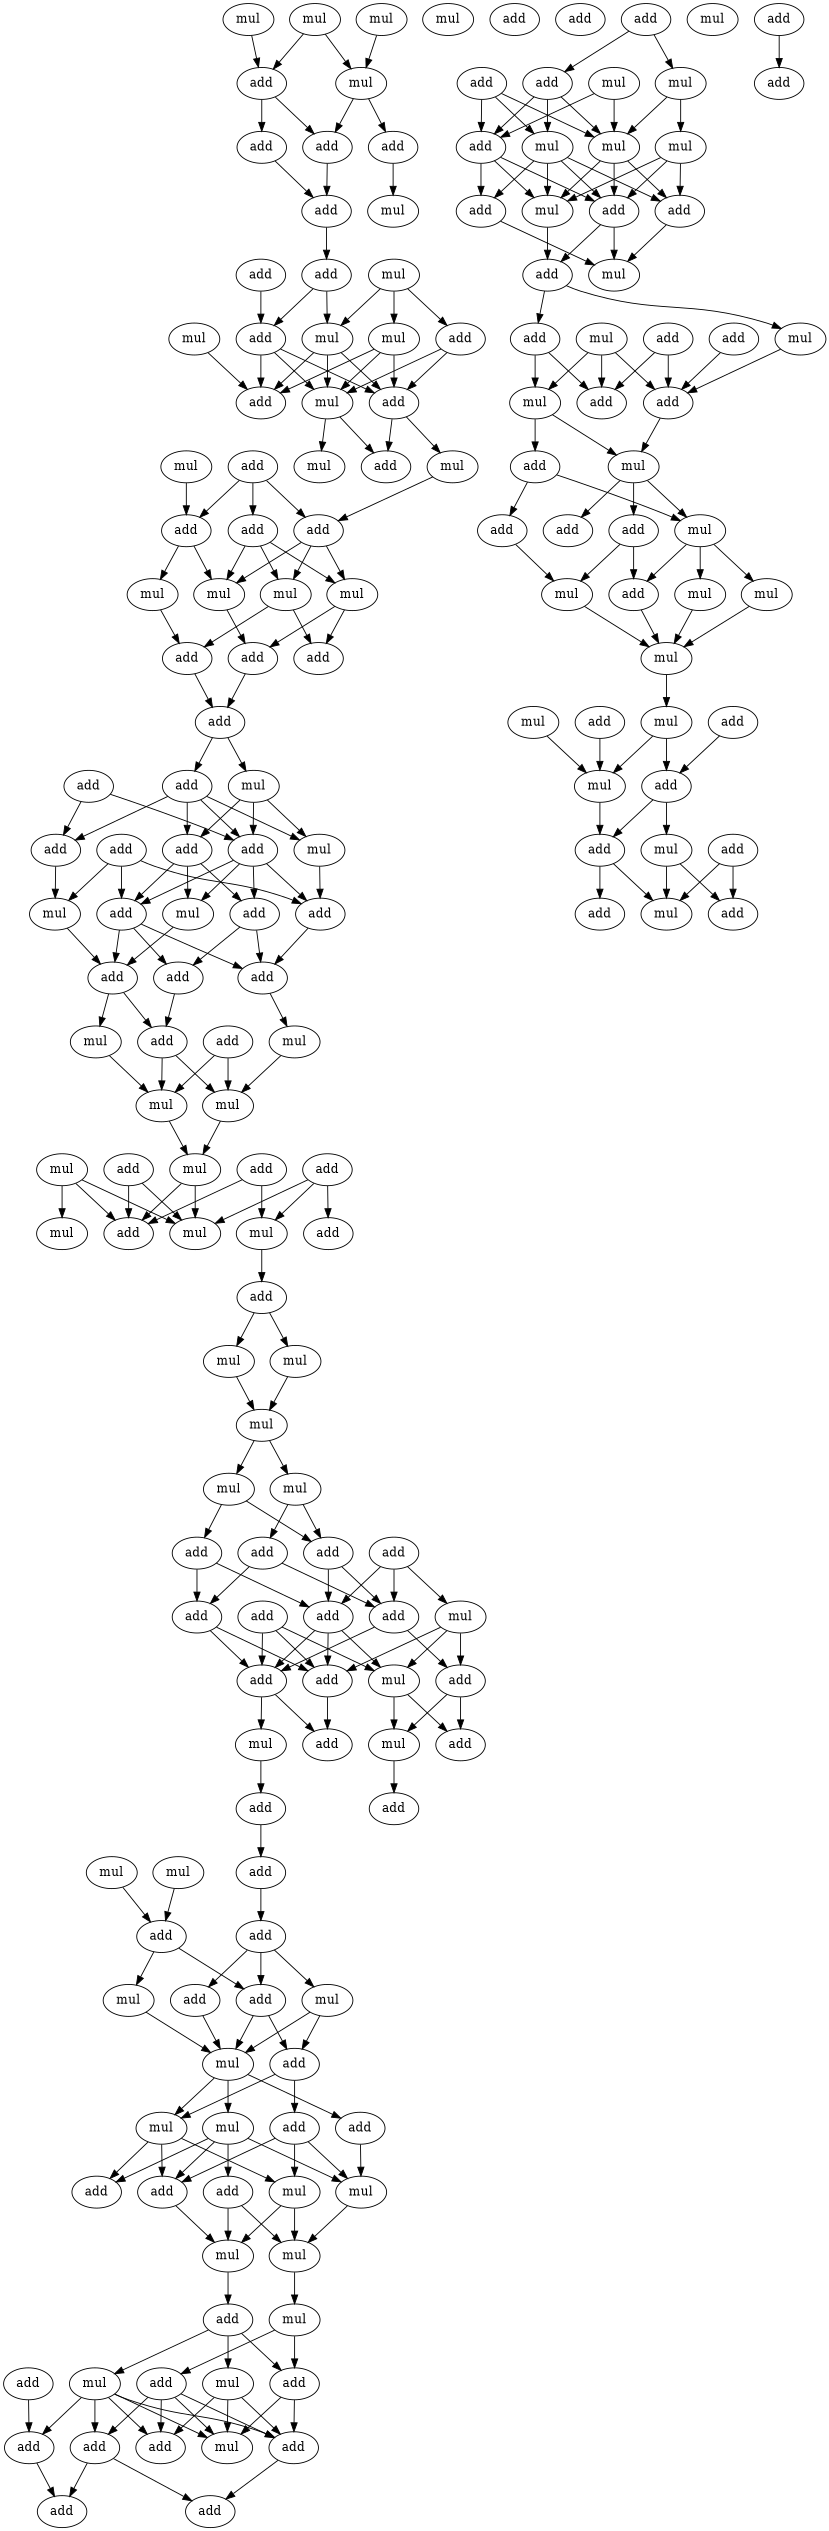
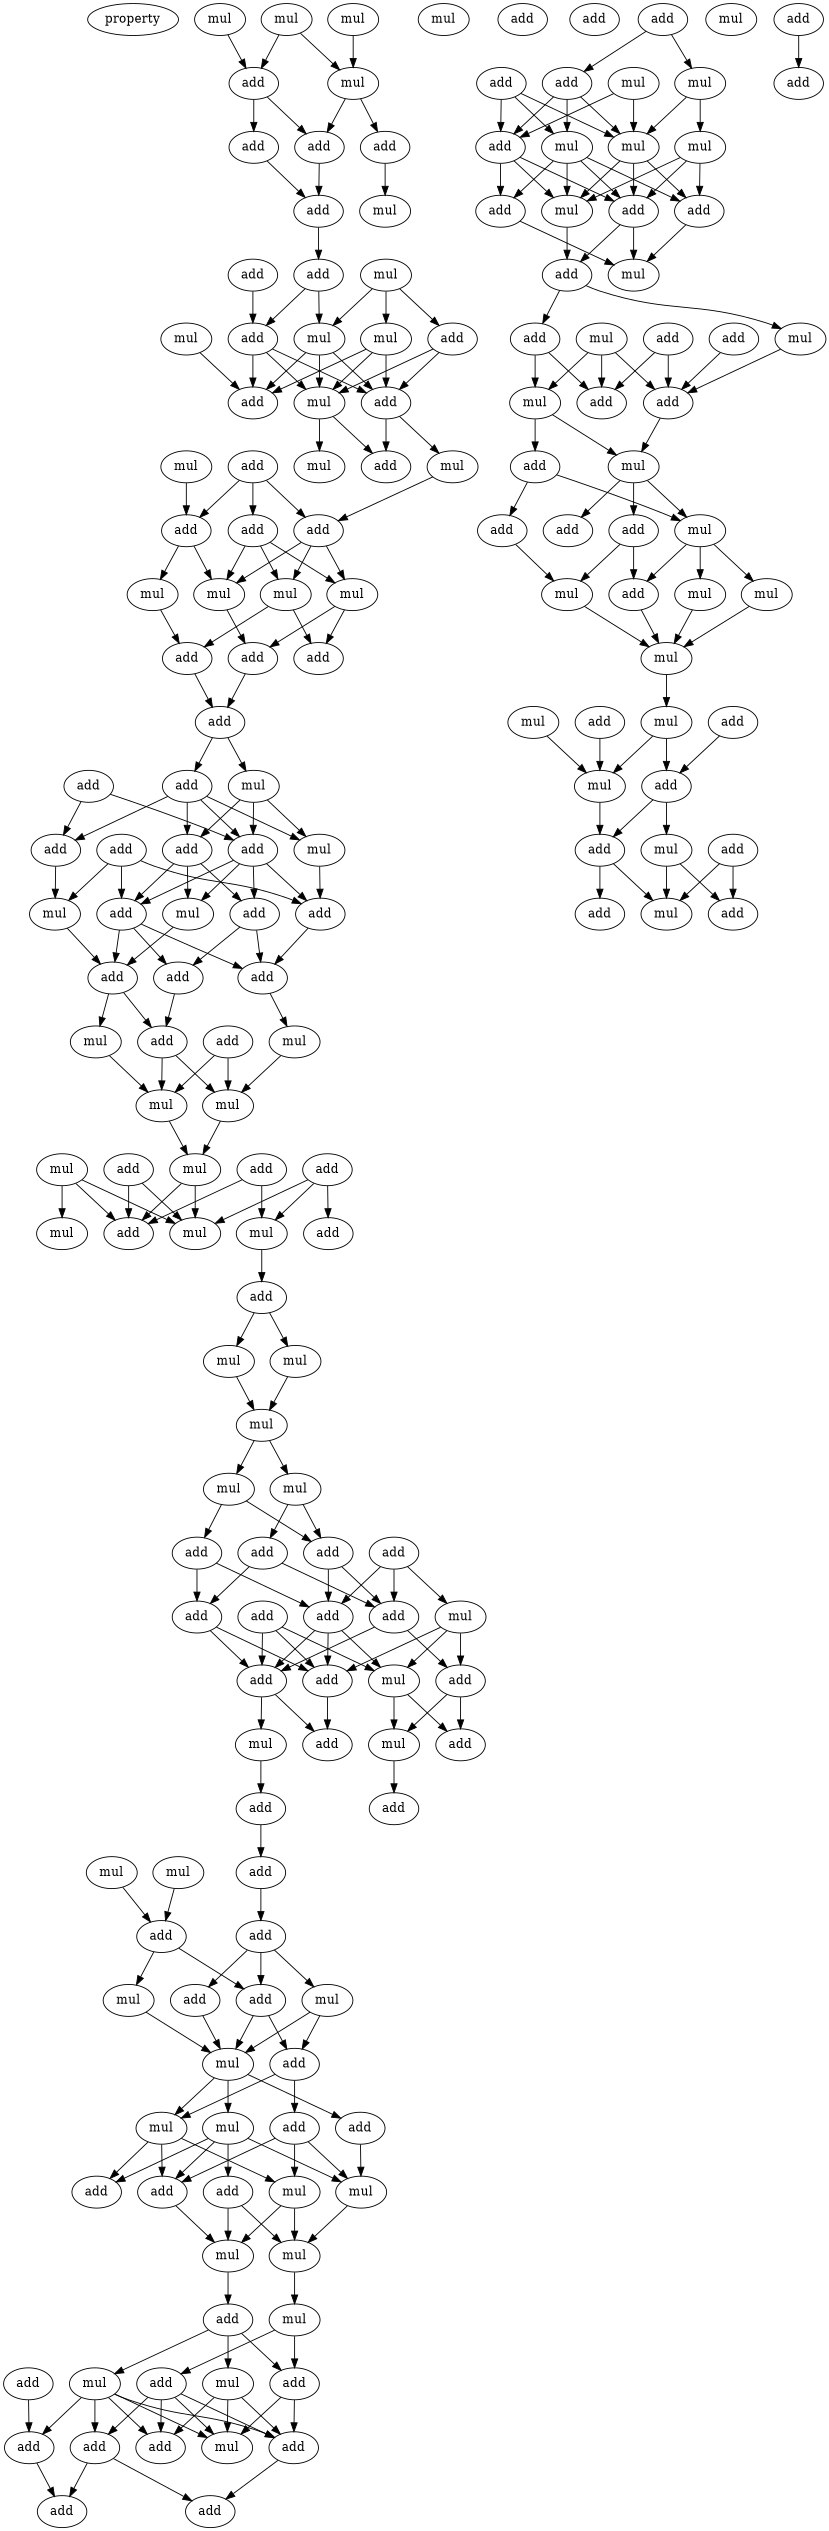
node "property": added
